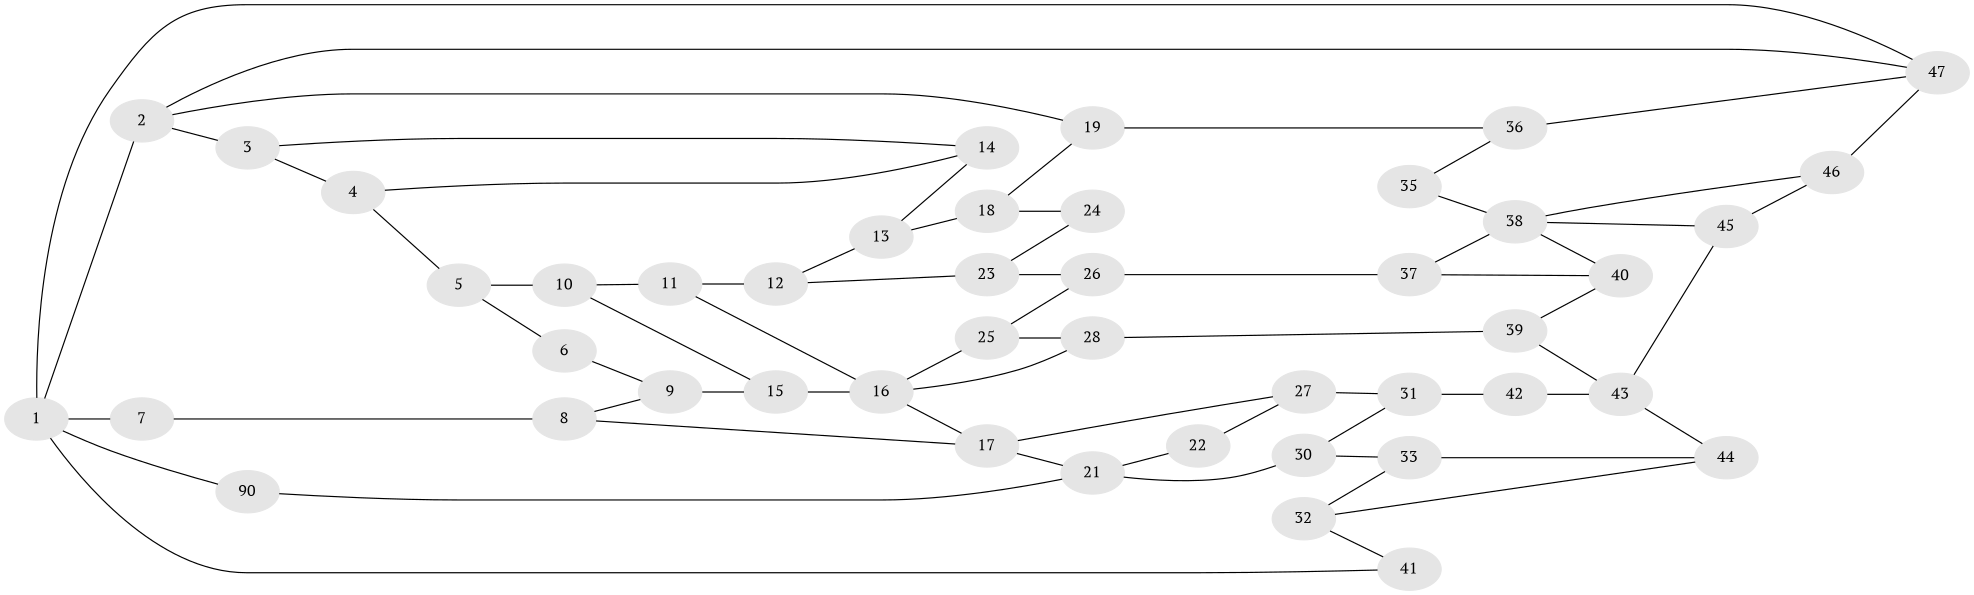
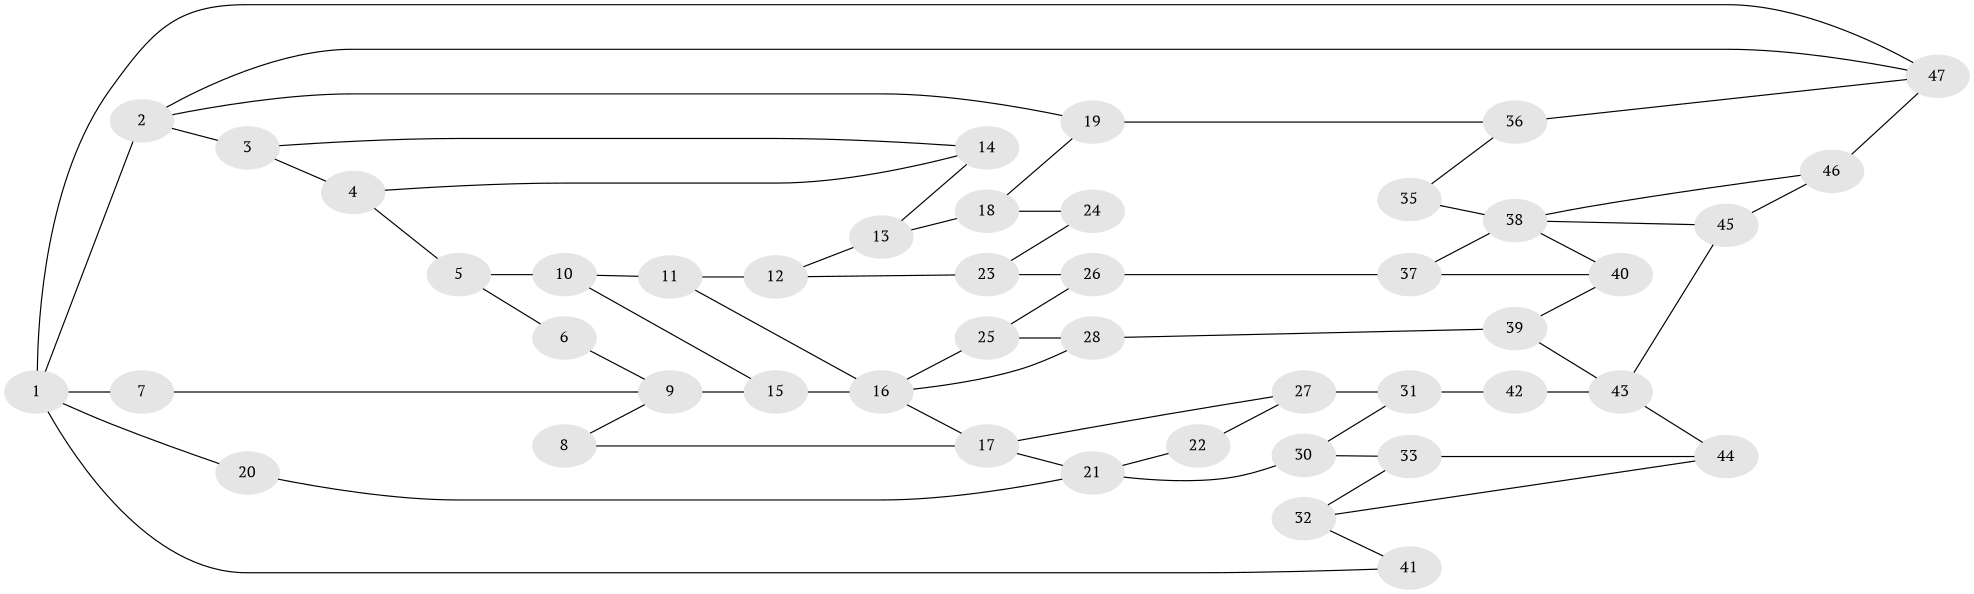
edge "7" -- "8": now "7" -- "9"
node "90": label "90" -> "20"
